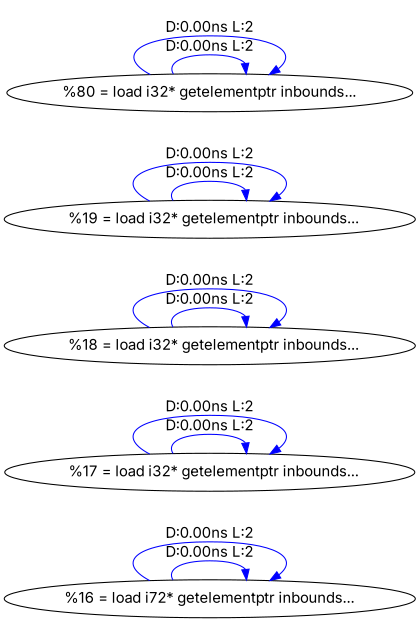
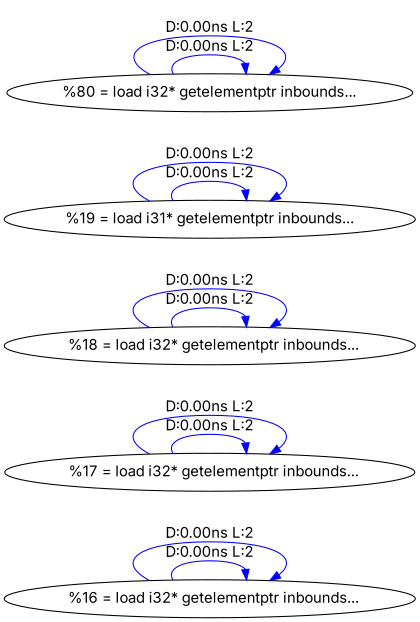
node "%19 = load i32* getelementptr inbounds...": label "%19 = load i32* getelementptr inbounds..." -> "%19 = load i31* getelementptr inbounds..."
node "%16 = load i72* getelementptr inbounds...": label "%16 = load i72* getelementptr inbounds..." -> "%16 = load i32* getelementptr inbounds..."
